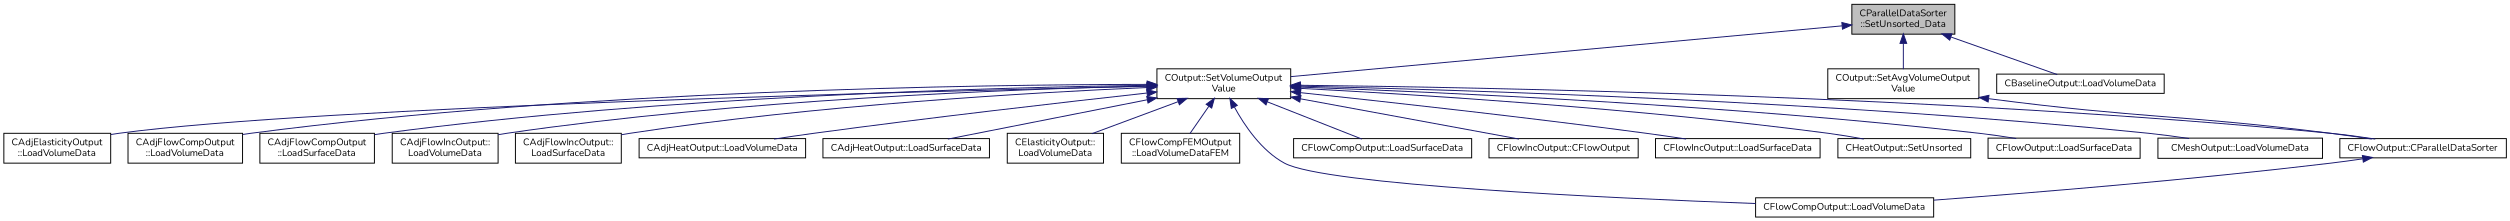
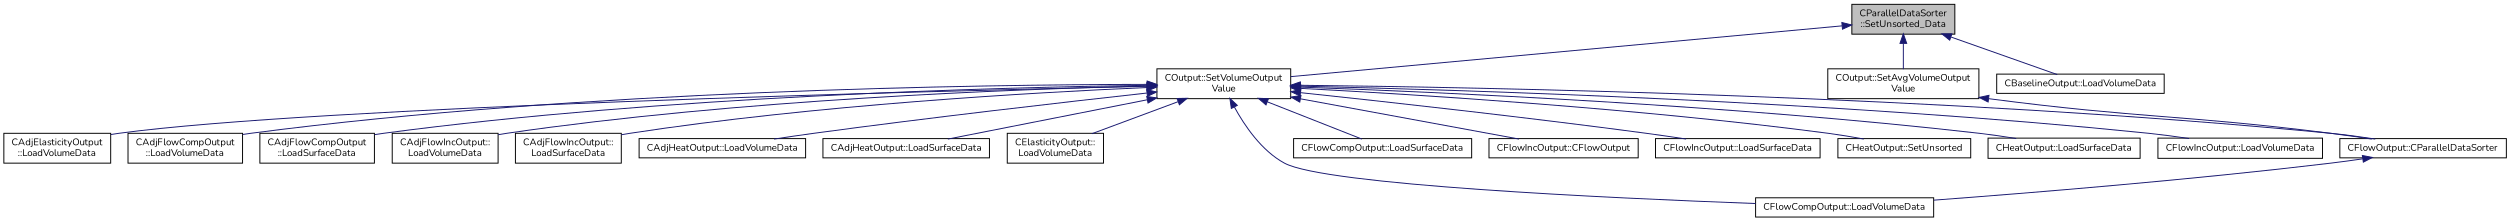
node "CFlowCompFEMOutput ::LoadVolumeDataFEM": removed
node "CFlowOutput::LoadSurfaceData": label "CFlowOutput::LoadSurfaceData" -> "CHeatOutput::LoadSurfaceData"
node "CMeshOutput::LoadVolumeData": label "CMeshOutput::LoadVolumeData" -> "CFlowIncOutput::LoadVolumeData"
